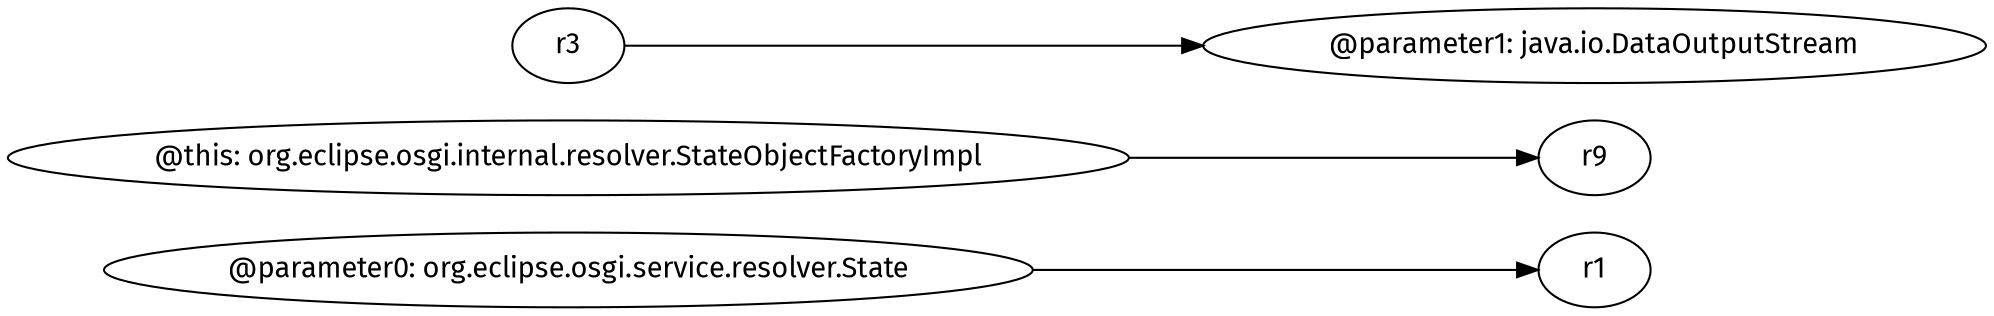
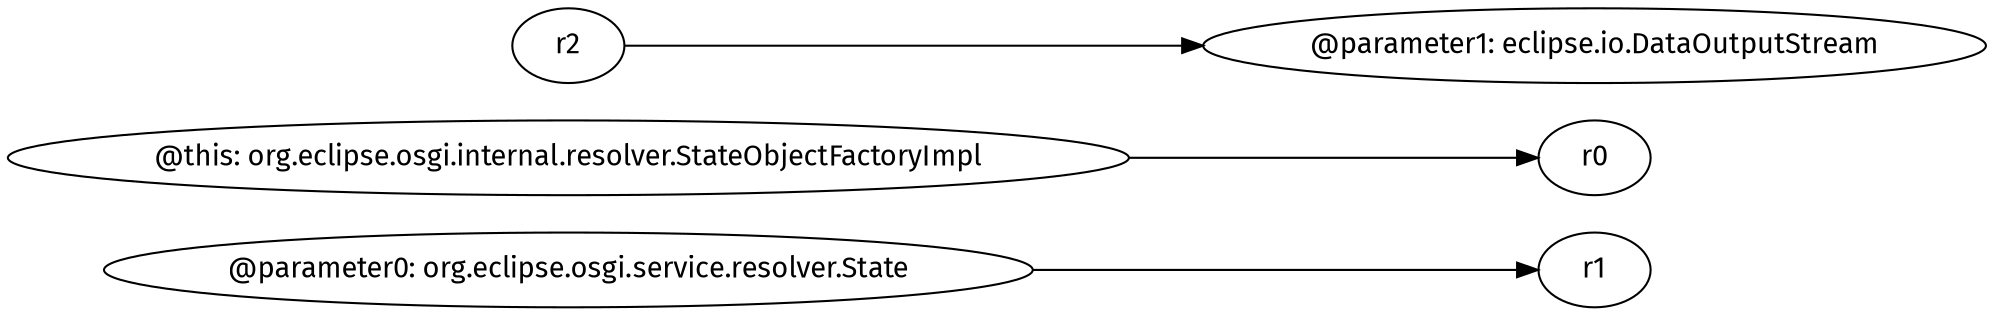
node "r3": label "r3" -> "r2"
node "@parameter1: java.io.DataOutputStream": label "@parameter1: java.io.DataOutputStream" -> "@parameter1: eclipse.io.DataOutputStream"
node "r9": label "r9" -> "r0"
